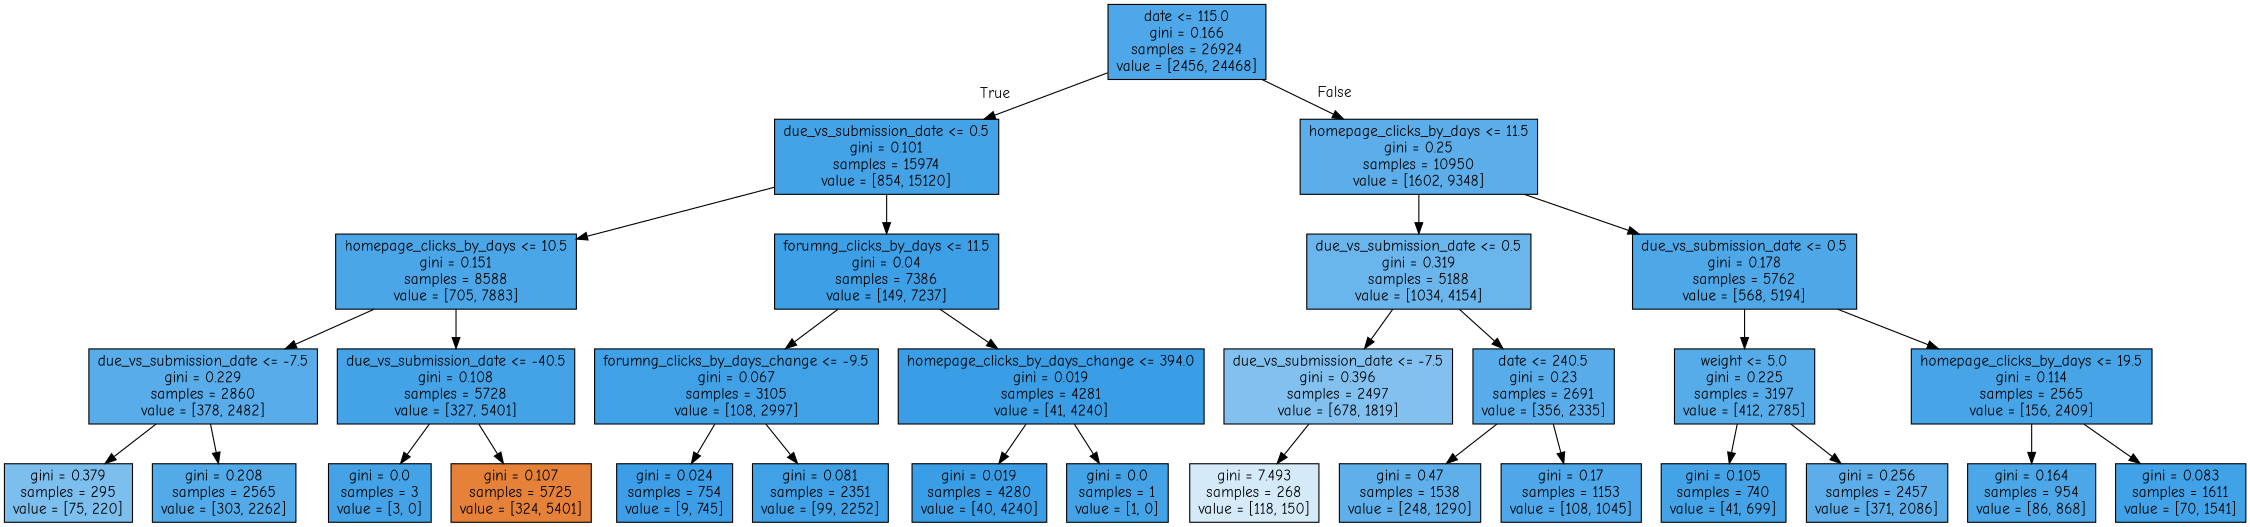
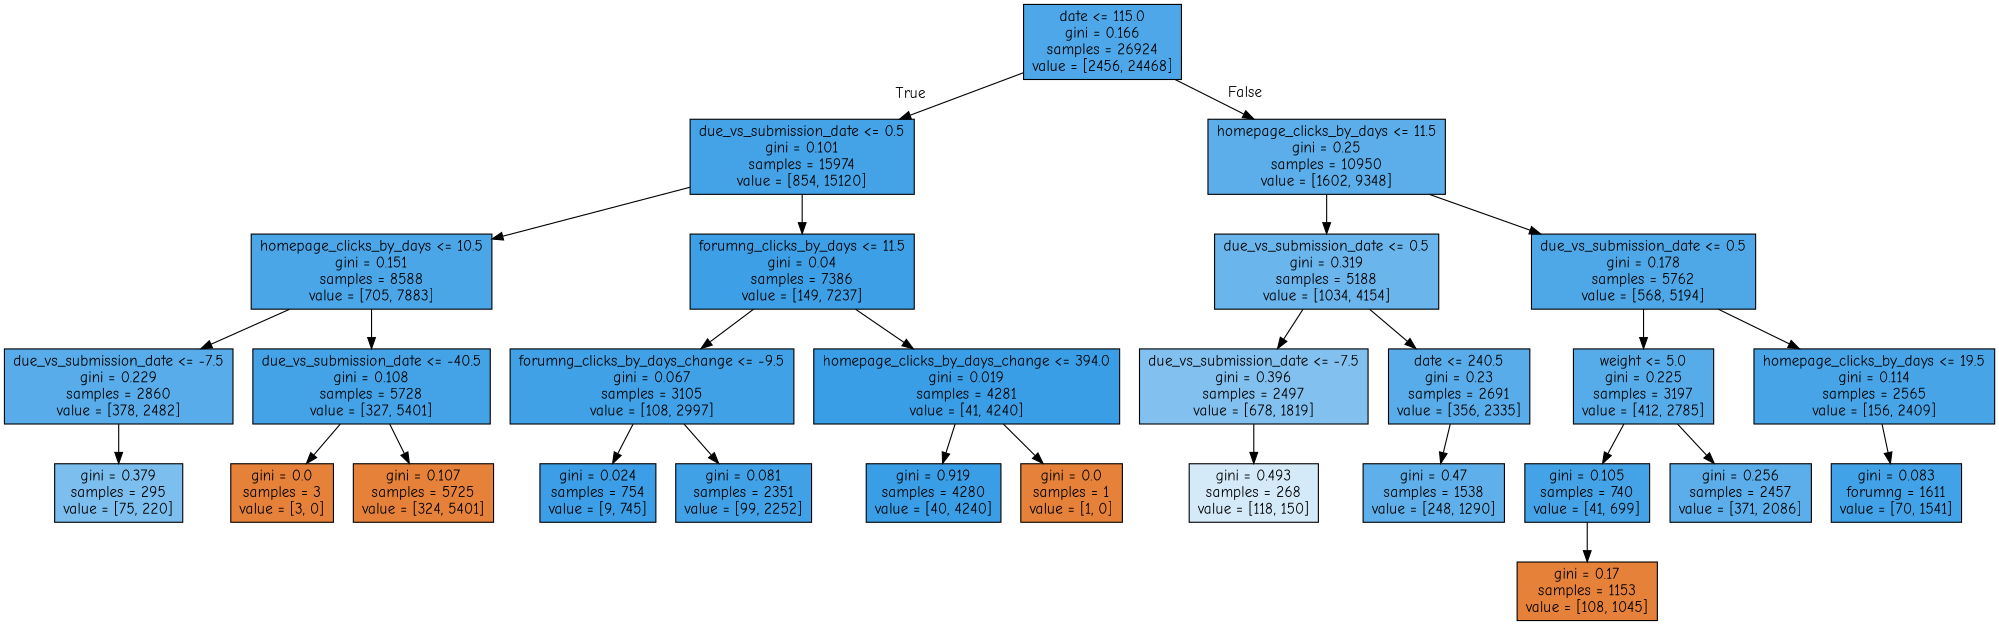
edge "date <= 240.5 gini = 0.23 samples = 2691 value = [356, 2335]" -> "gini = 0.17 samples = 1153 value = [108, 1045]": now "gini = 0.105 samples = 740 value = [41, 699]" -> "gini = 0.17 samples = 1153 value = [108, 1045]"
node "gini = 0.208 samples = 2565 value = [303, 2262]": removed
node "gini = 0.0 samples = 3 value = [3, 0]": fillcolor #399de5f0 -> #e58139ff
node "gini = 0.019 samples = 4280 value = [40, 4240]": label "gini = 0.019 samples = 4280 value = [40, 4240]" -> "gini = 0.919 samples = 4280 value = [40, 4240]"
node "gini = 0.0 samples = 1 value = [1, 0]": fillcolor #399de5f0 -> #e58139ff
node "gini = 7.493 samples = 268 value = [118, 150]": label "gini = 7.493 samples = 268 value = [118, 150]" -> "gini = 0.493 samples = 268 value = [118, 150]"
node "gini = 0.17 samples = 1153 value = [108, 1045]": fillcolor #399de5e5 -> #e58139ff
node "gini = 0.164 samples = 954 value = [86, 868]": removed
node "gini = 0.083 samples = 1611 value = [70, 1541]": label "gini = 0.083 samples = 1611 value = [70, 1541]" -> "gini = 0.083 forumng = 1611 value = [70, 1541]"
